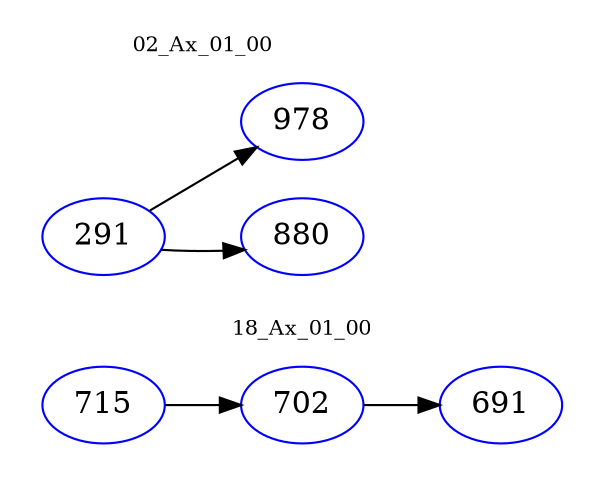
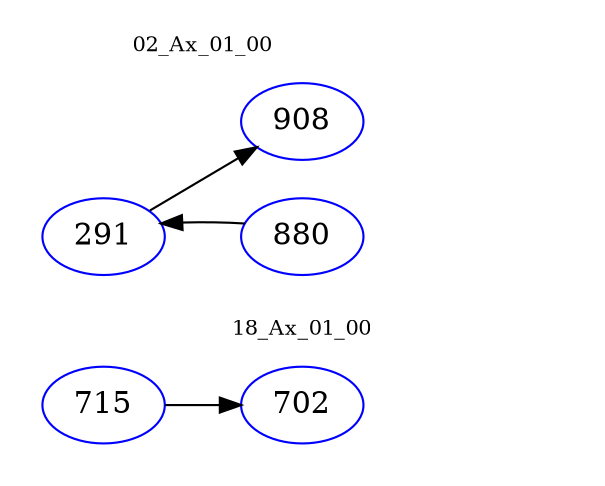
node "978": label "978" -> "908"
edge "291" -> "880": reversed
node "691": removed
